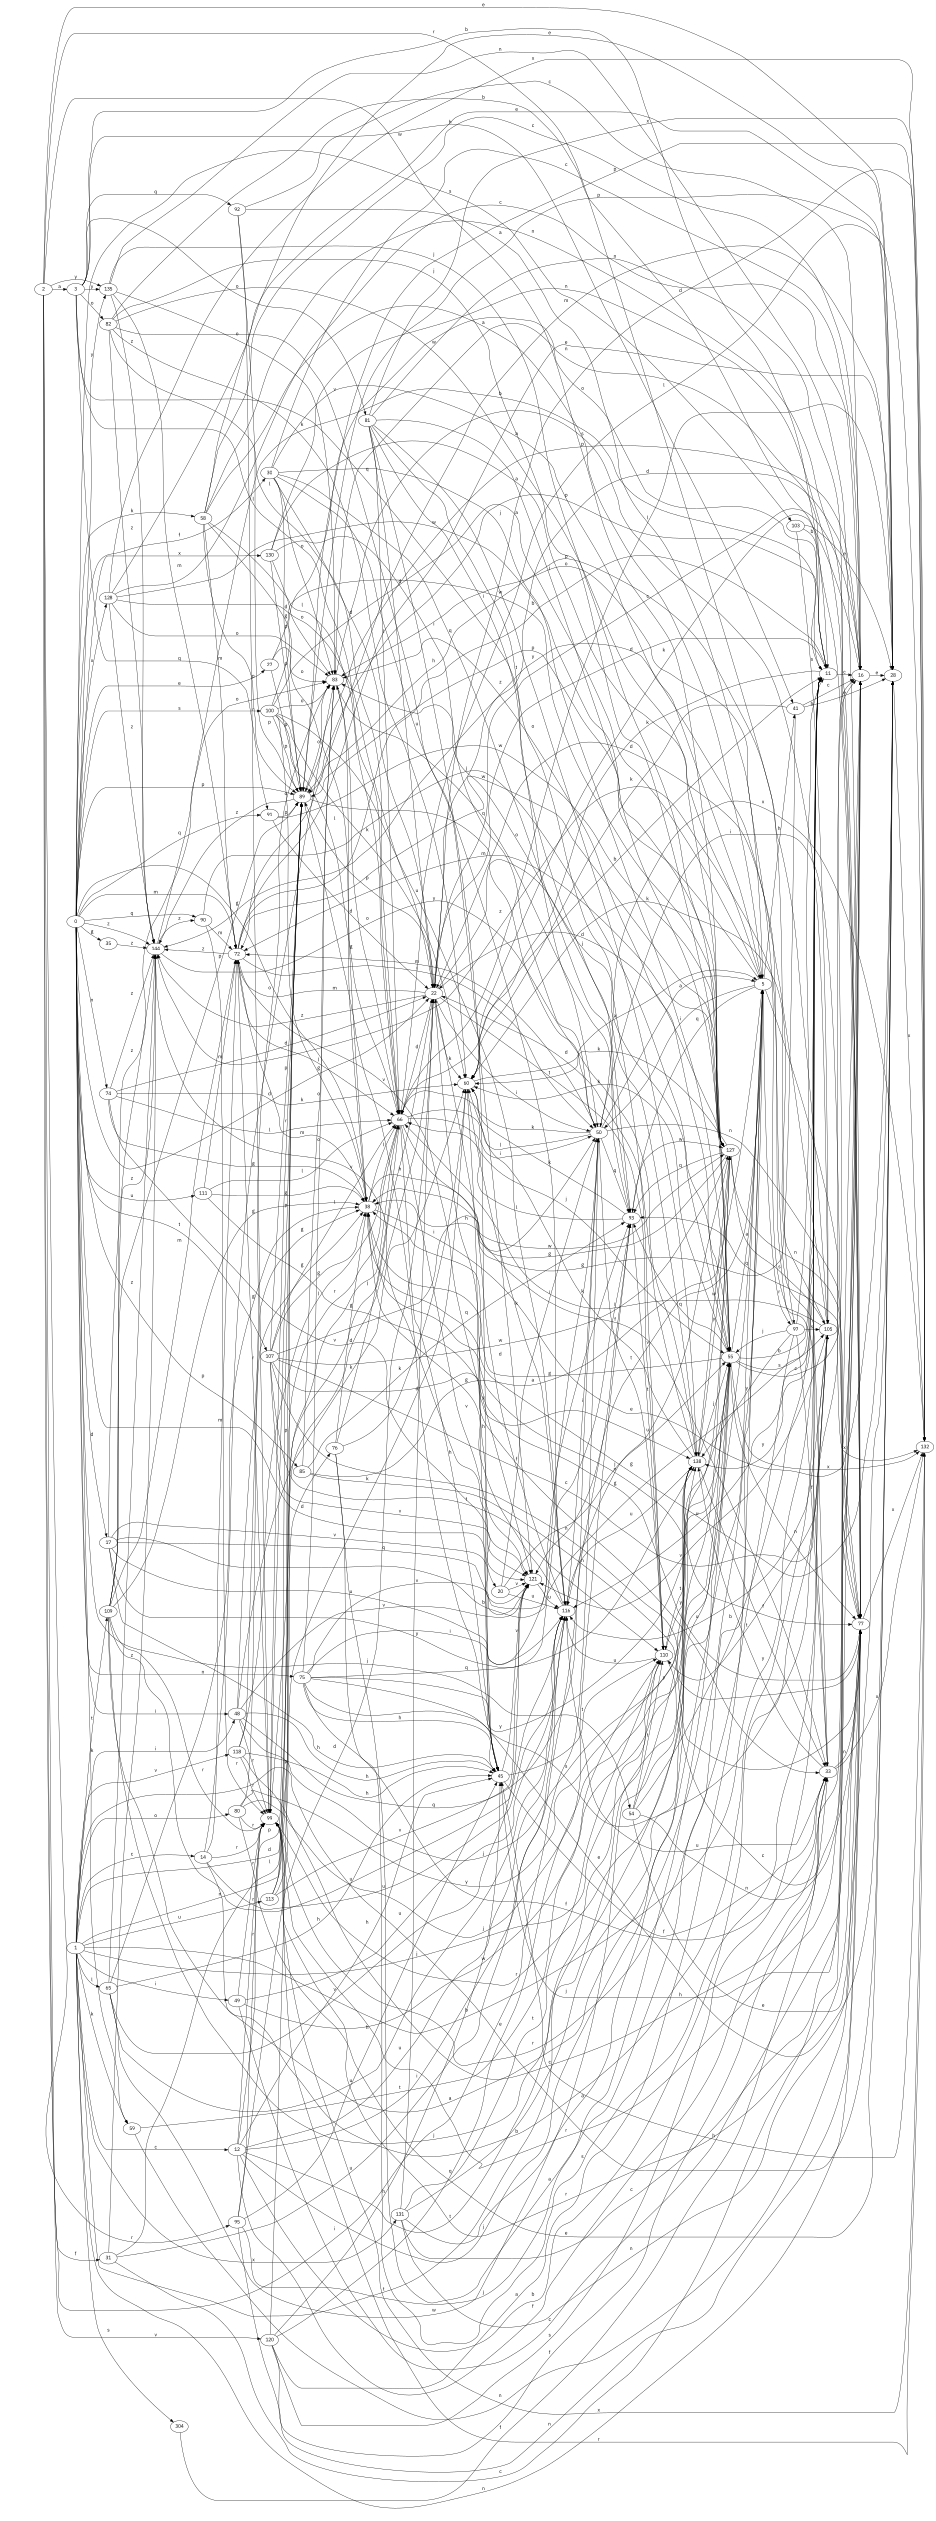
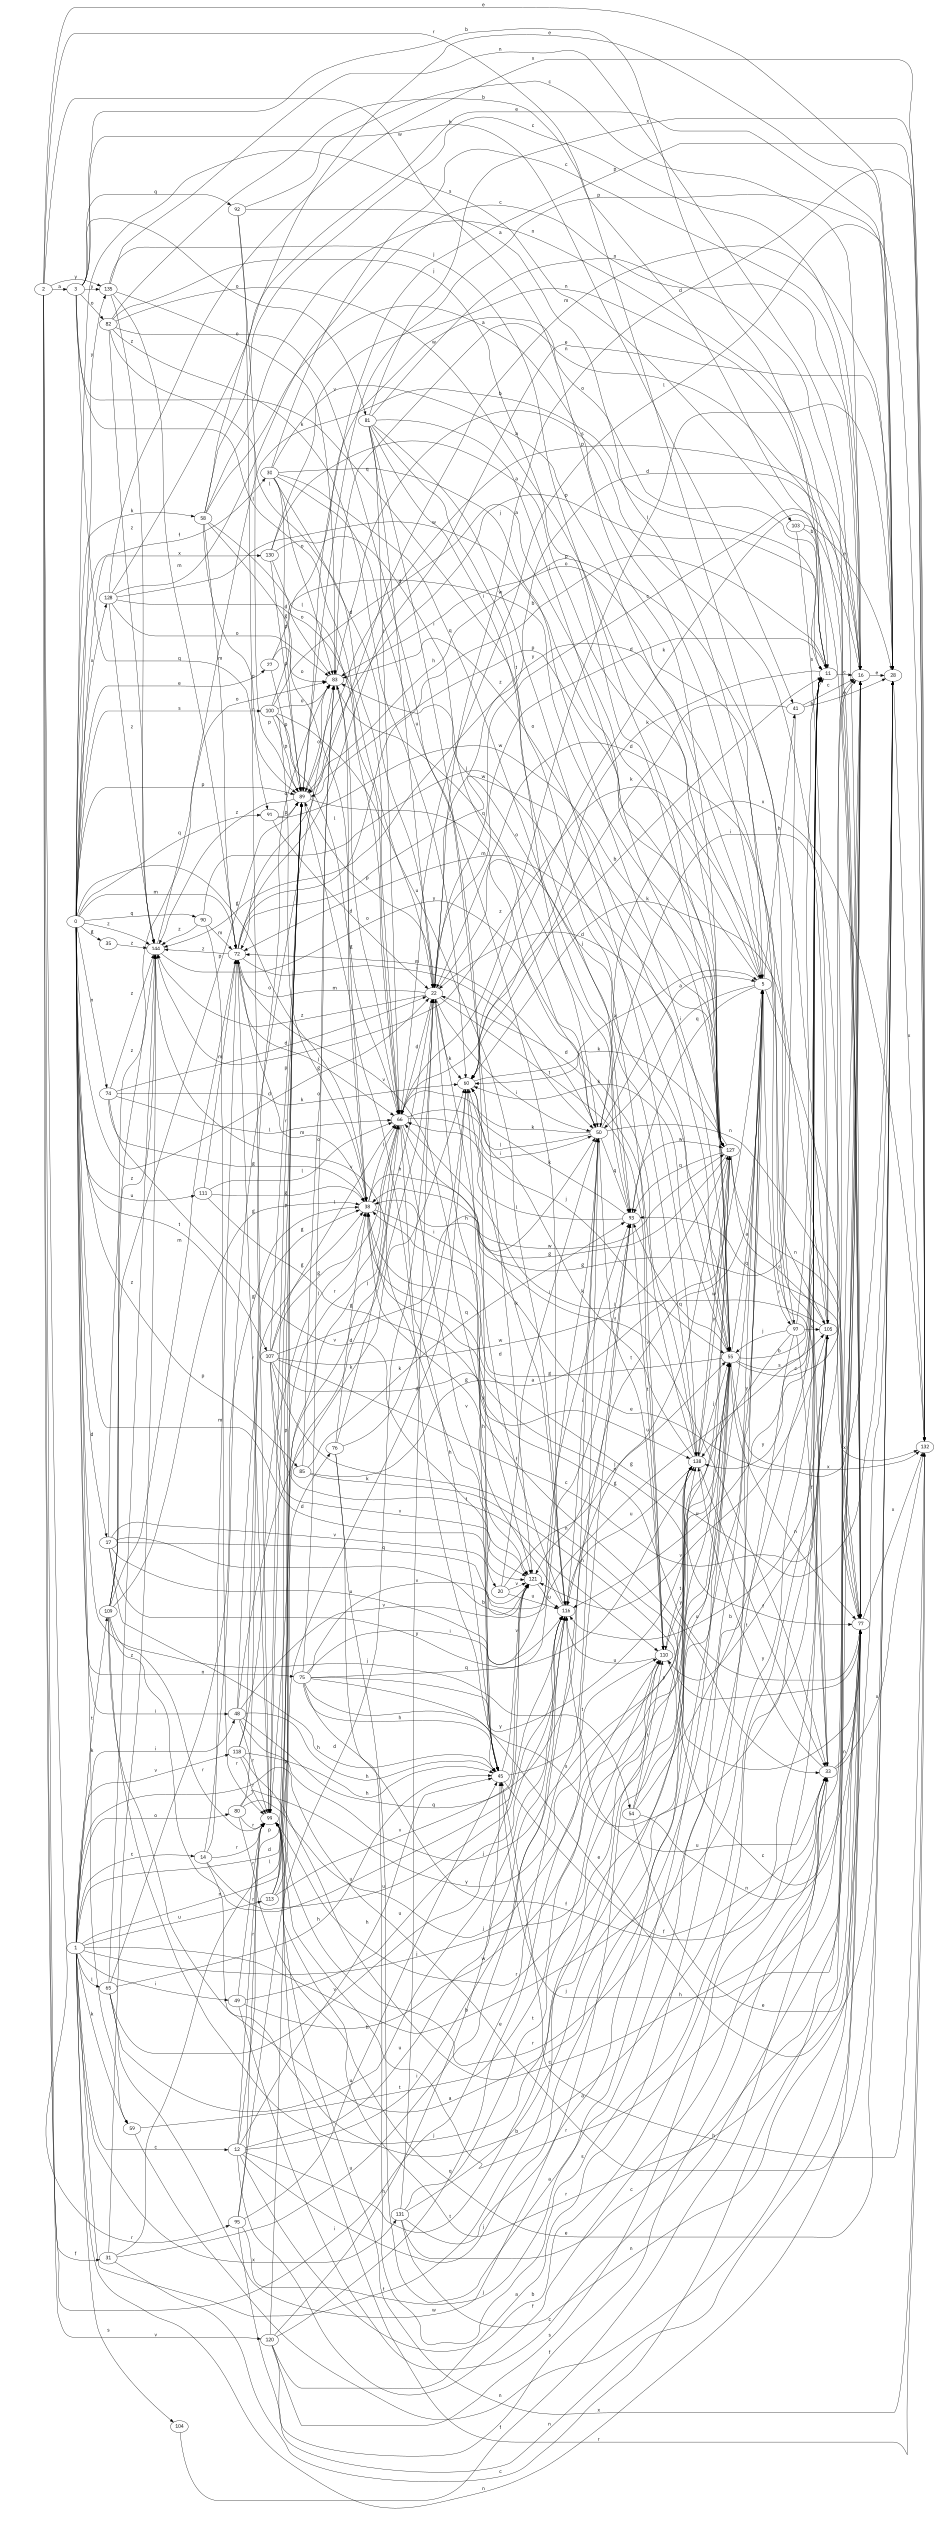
edge "100" -> "60": removed, label "k"
edge "144" -> "90": reversed
node "304": label "304" -> "104"
